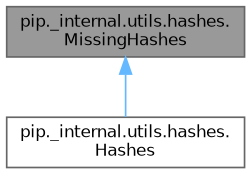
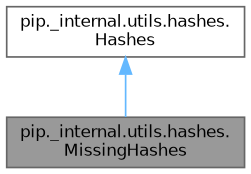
edge "pip._internal.utils.hashes. Hashes" -> "pip._internal.utils.hashes. MissingHashes": reversed
